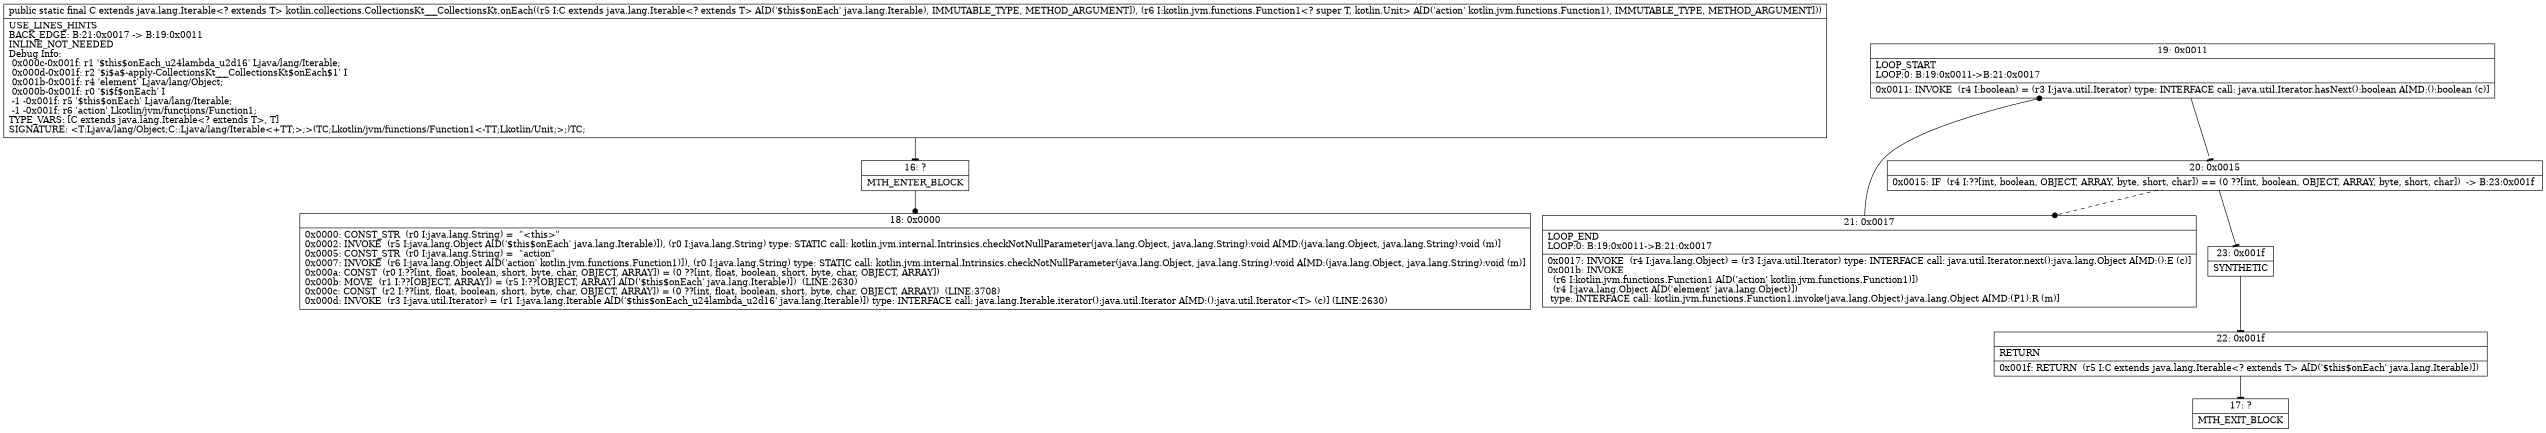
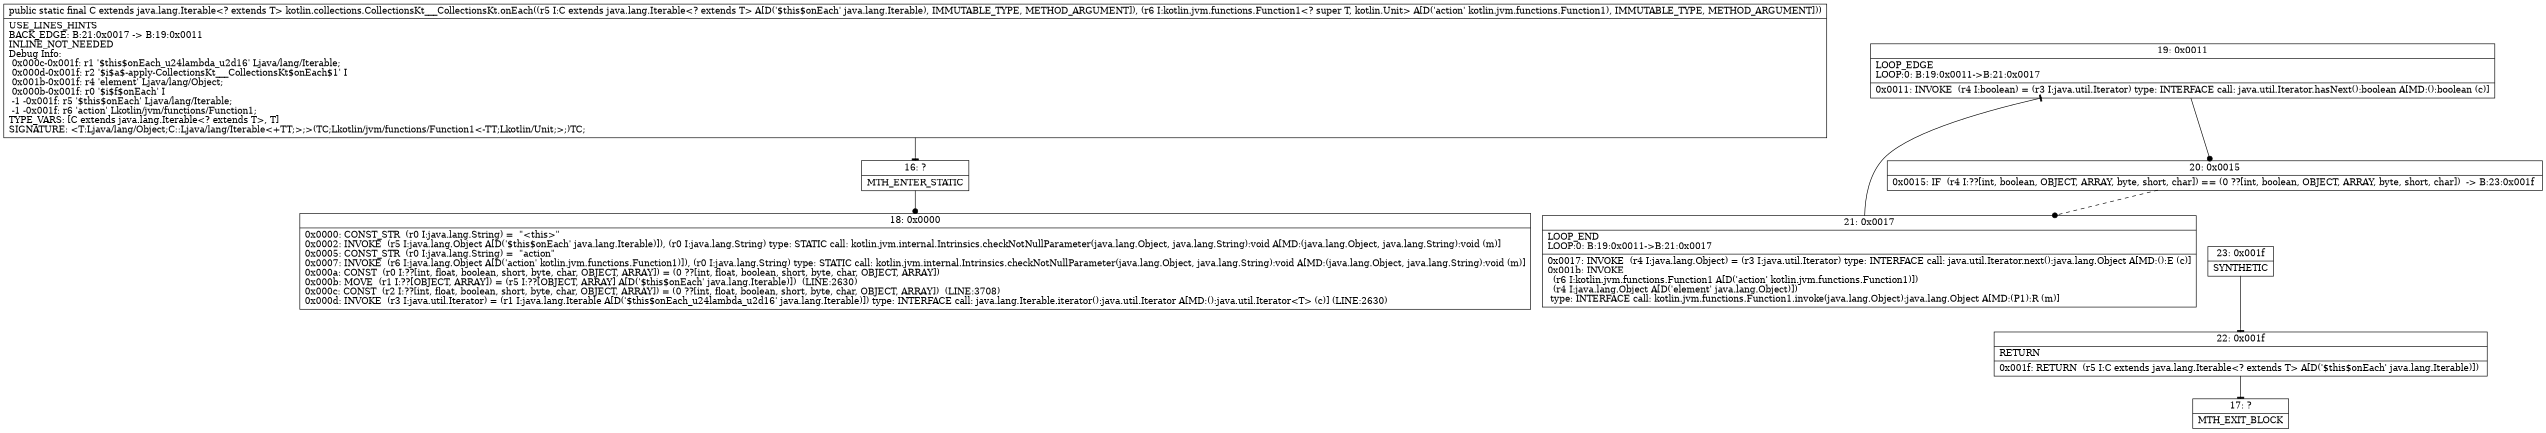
node "19: 0x0011": text "LOOP_START" -> "LOOP_EDGE"
edge "19: 0x0011" -> "20: 0x0015": arrowhead tee -> dot
edge "21: 0x0017" -> "19: 0x0011": arrowhead dot -> tee
node "16: ?": text "MTH_ENTER_BLOCK" -> "MTH_ENTER_STATIC"
edge "20: 0x0015" -> "23: 0x001f": removed
